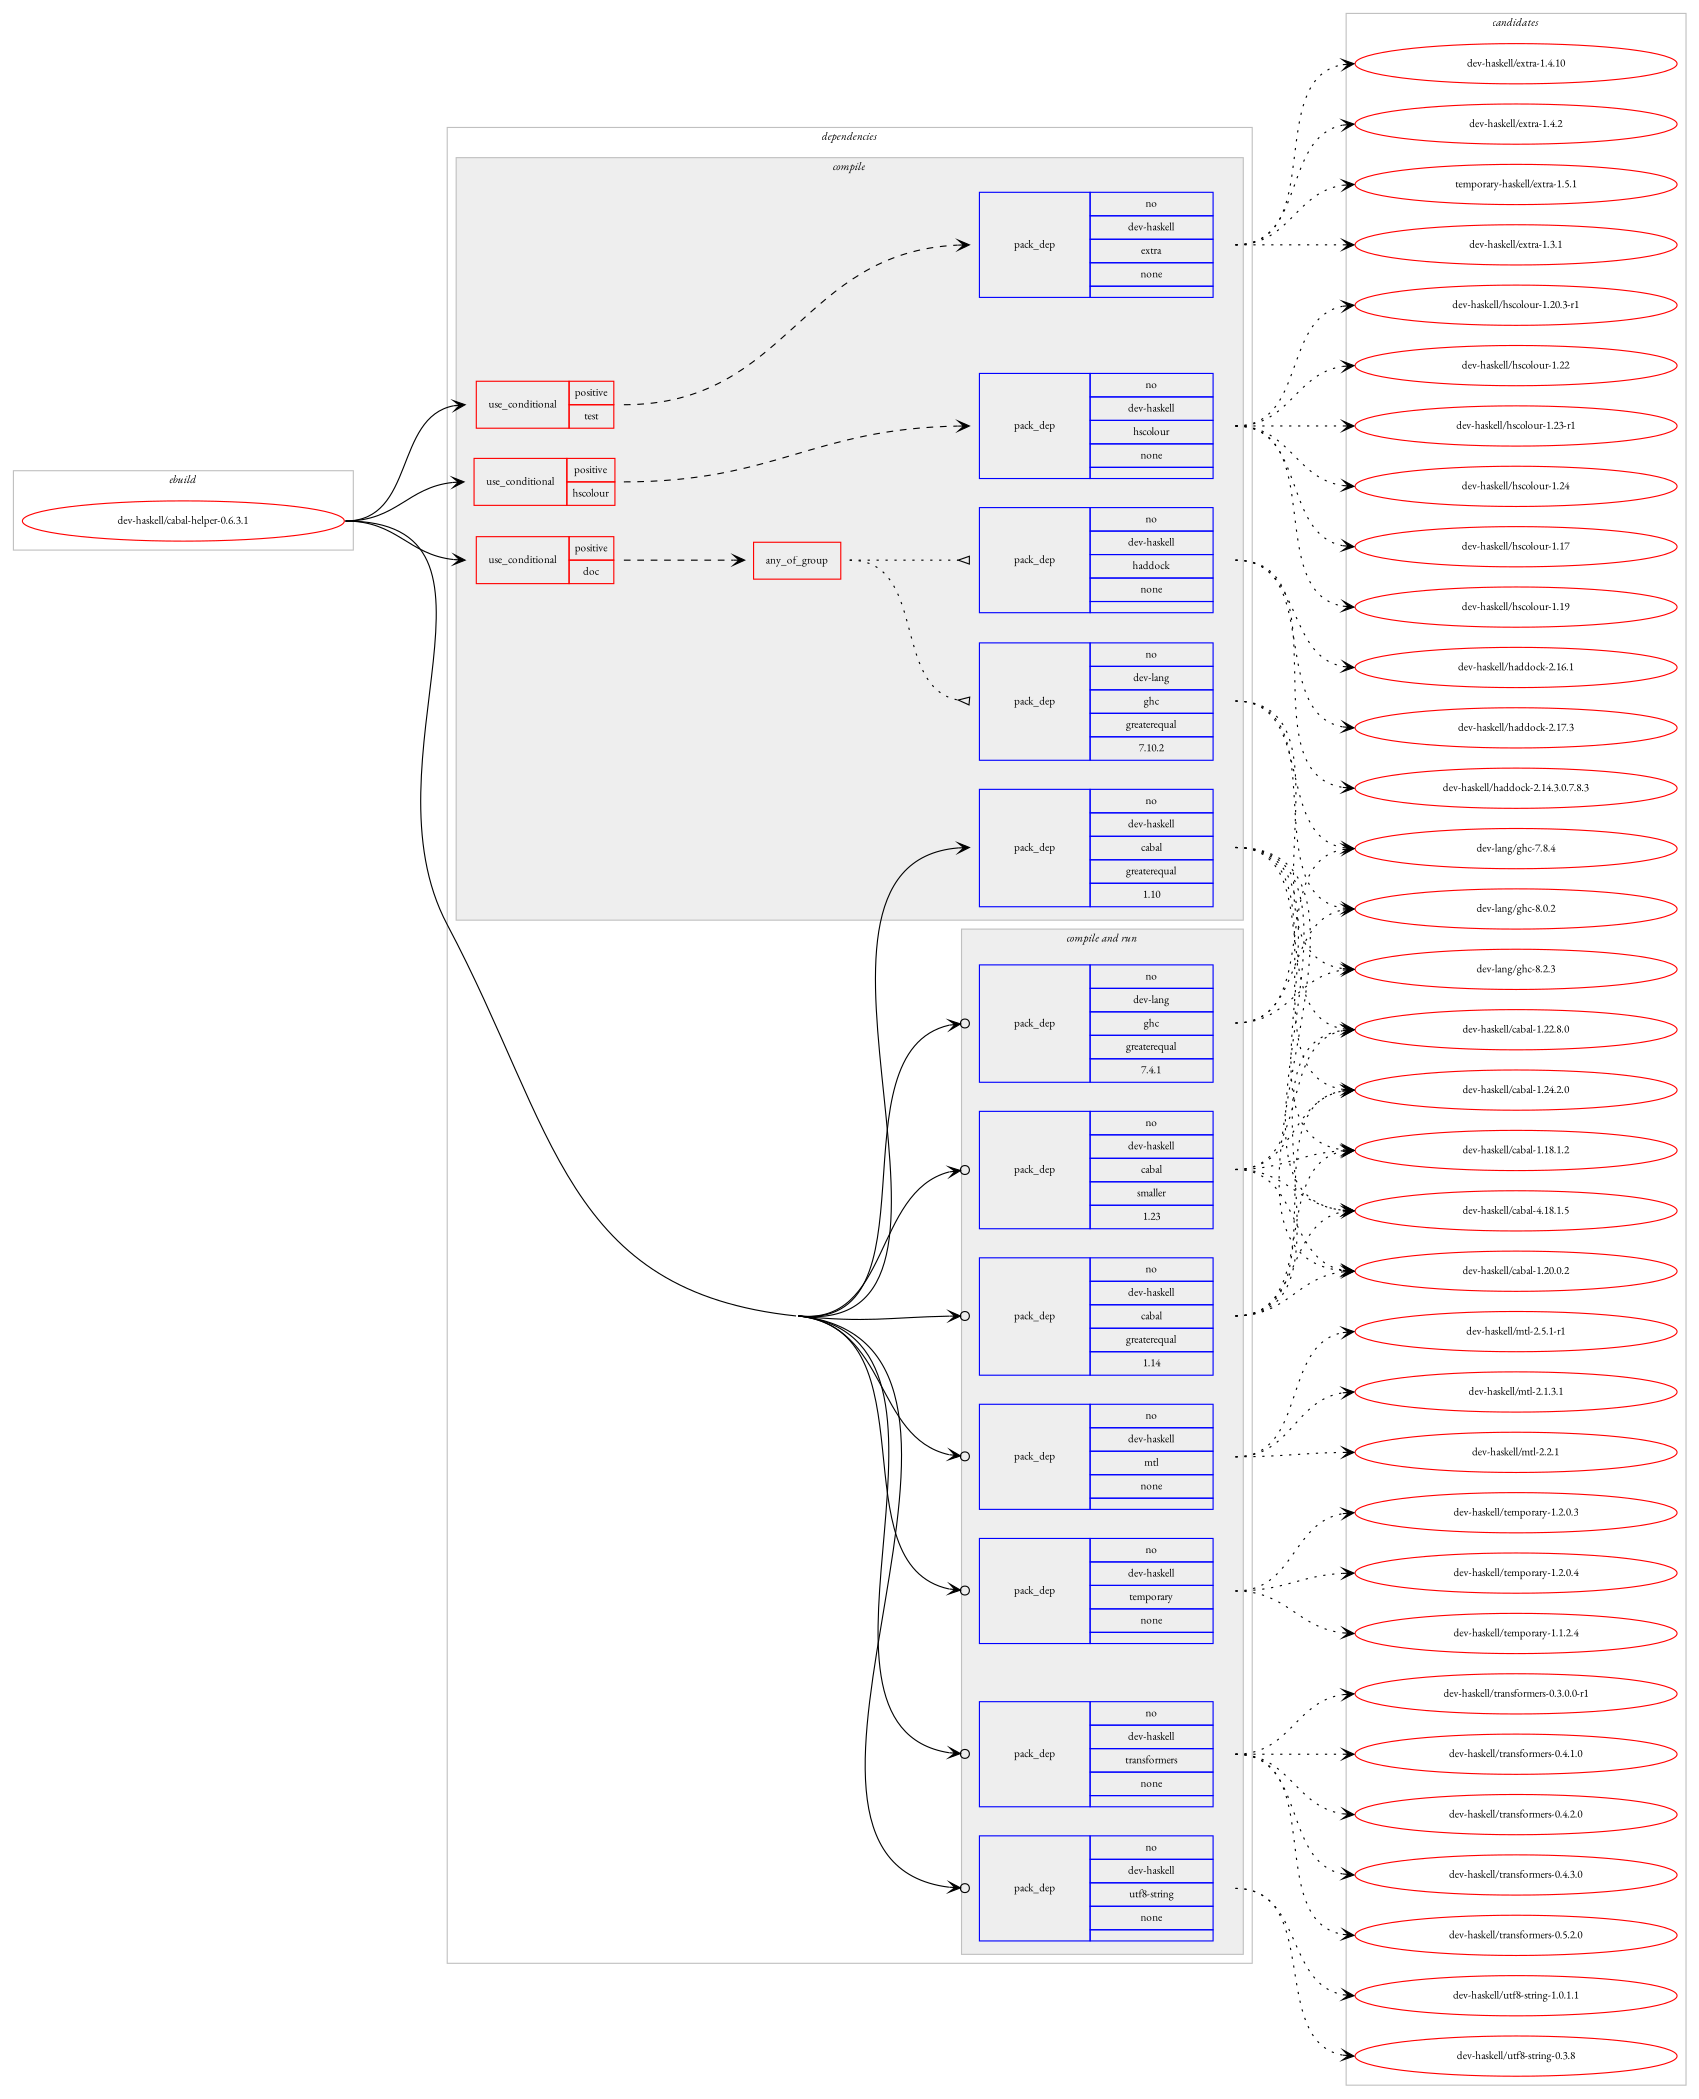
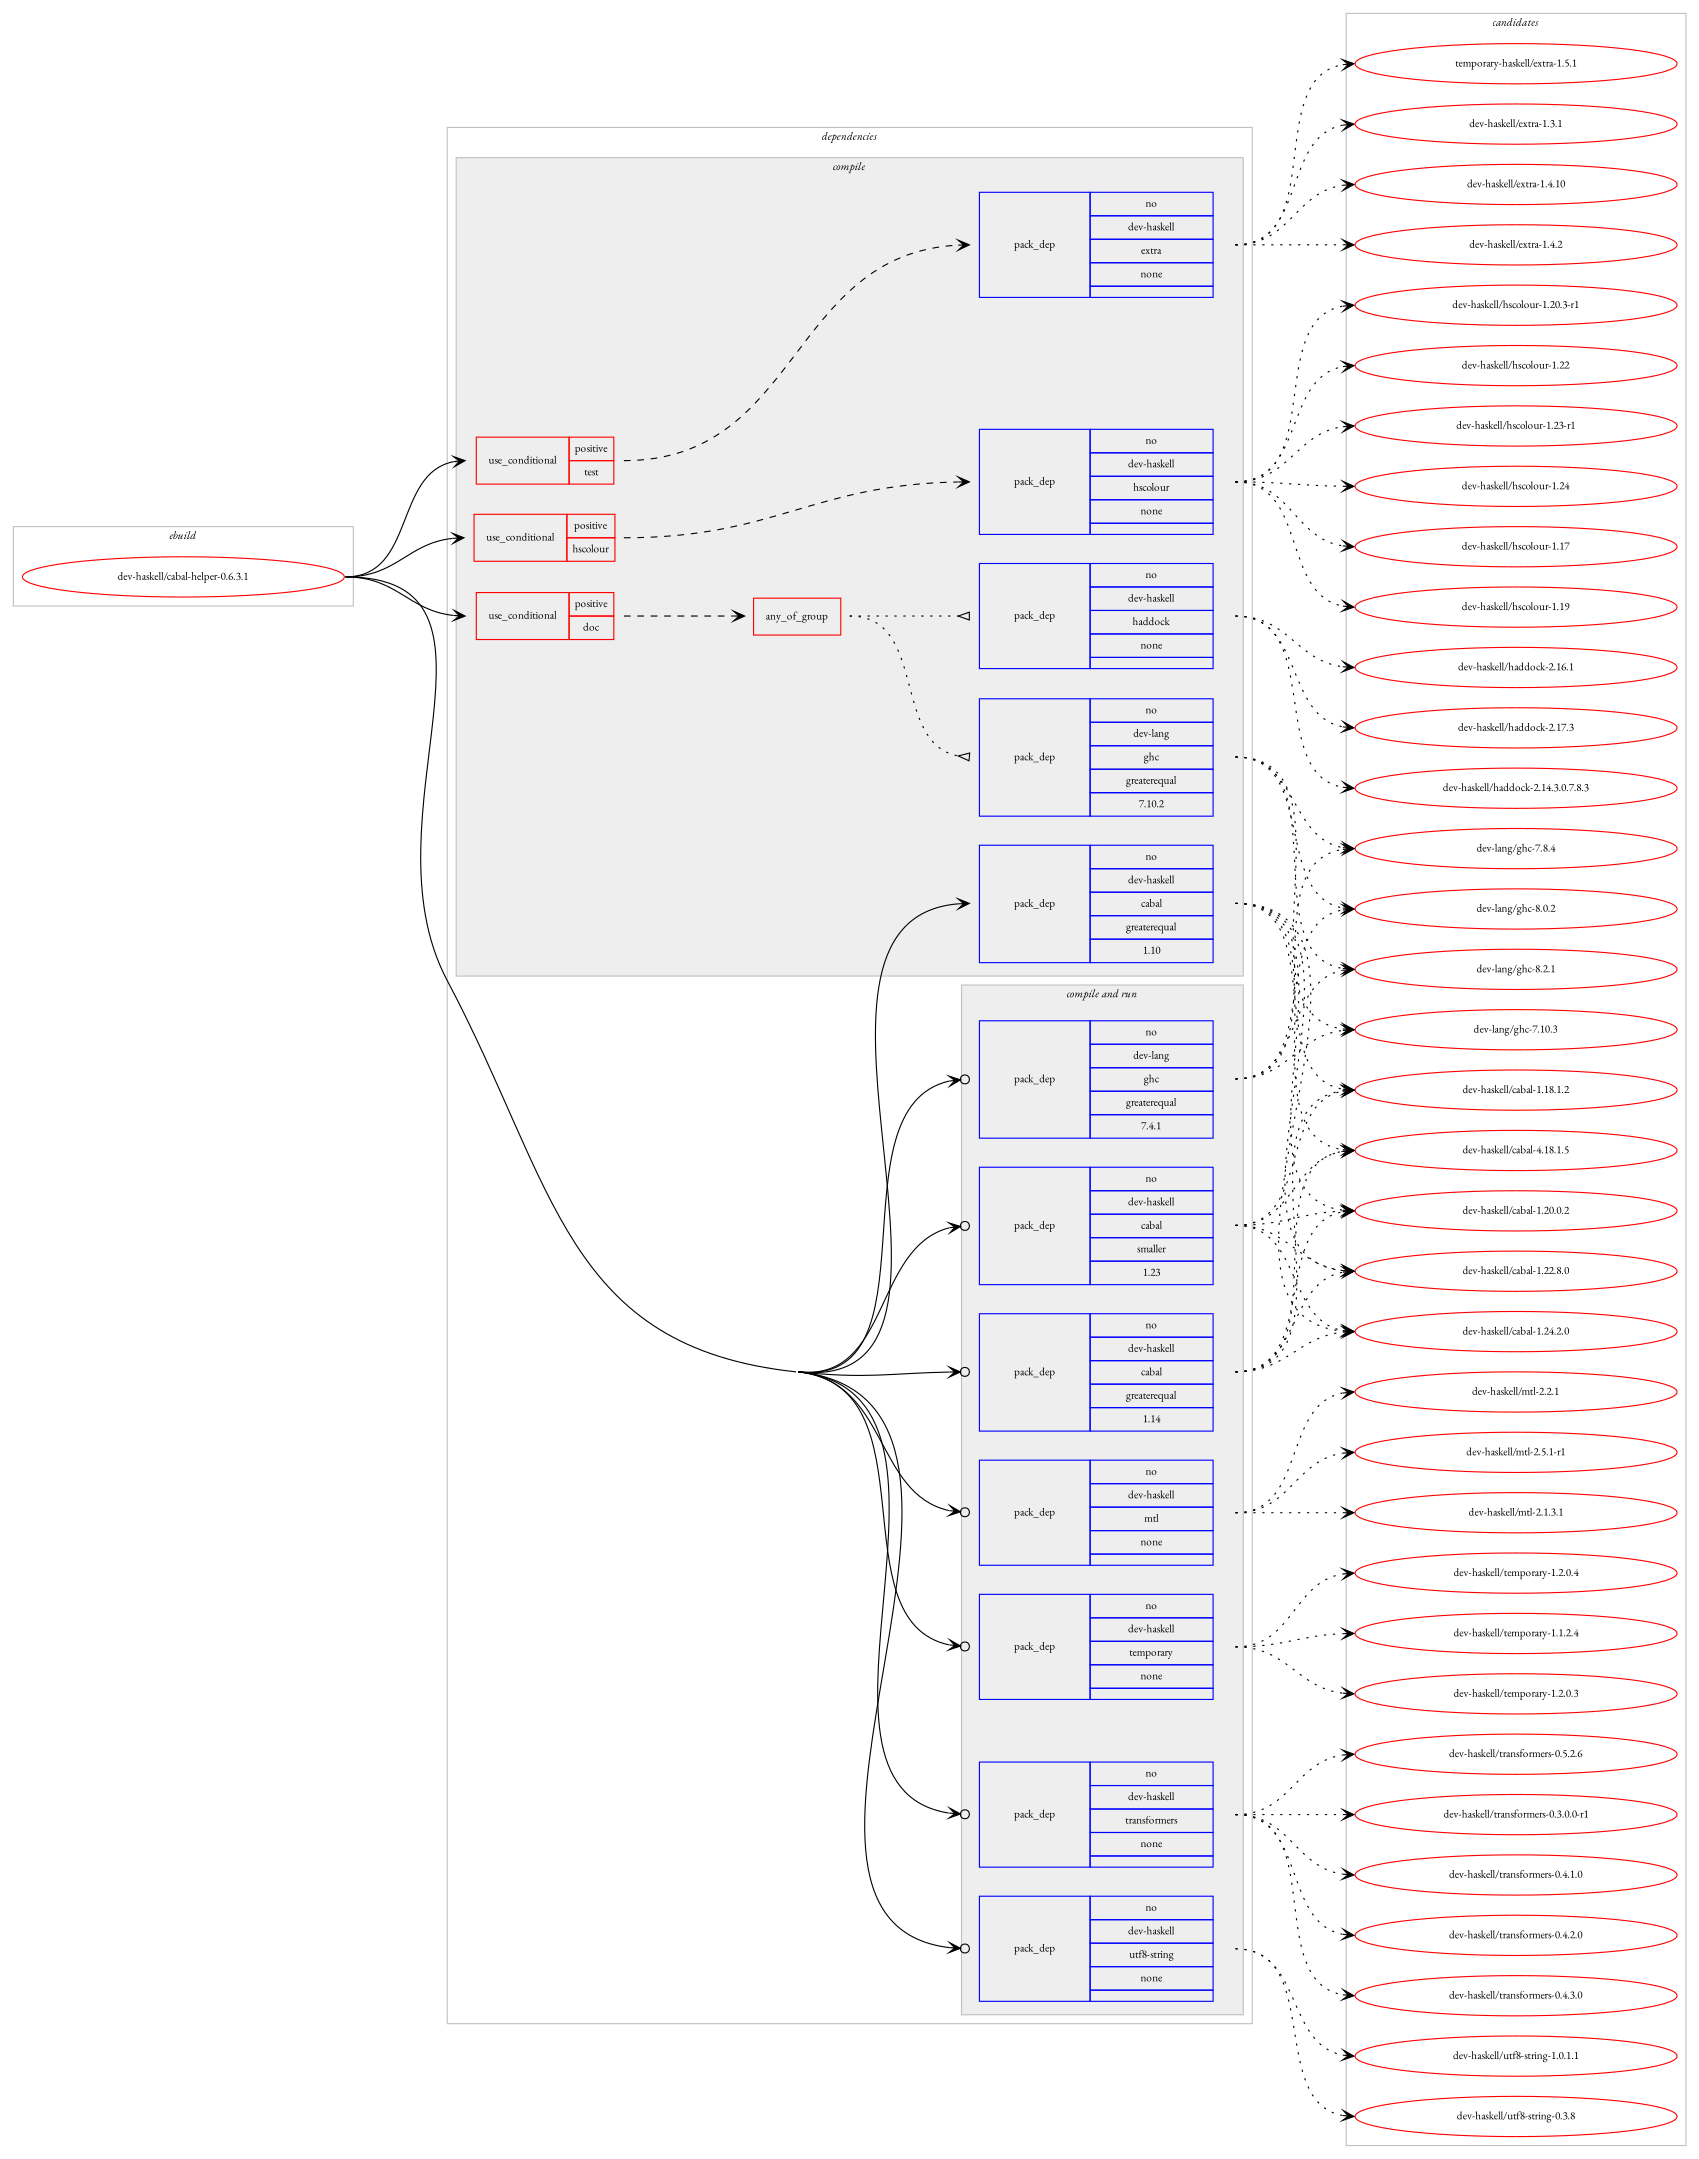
node "dev-lang/ghc-8.2.3": label "dev-lang/ghc-8.2.3" -> "dev-lang/ghc-8.2.1"
node "dev-lang/ghc-7.10.3": added
node "dev-haskell/transformers-0.5.2.0": label "dev-haskell/transformers-0.5.2.0" -> "dev-haskell/transformers-0.5.2.6"
